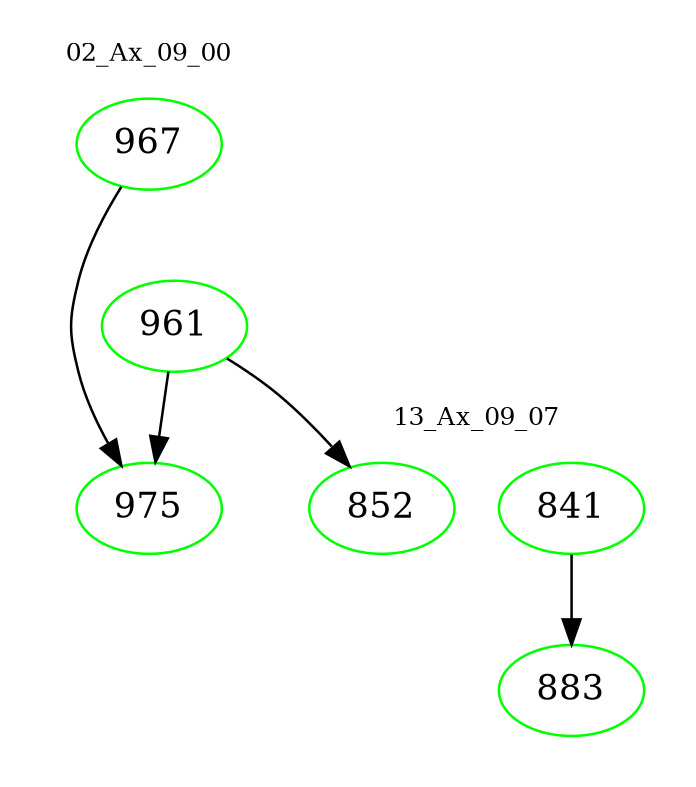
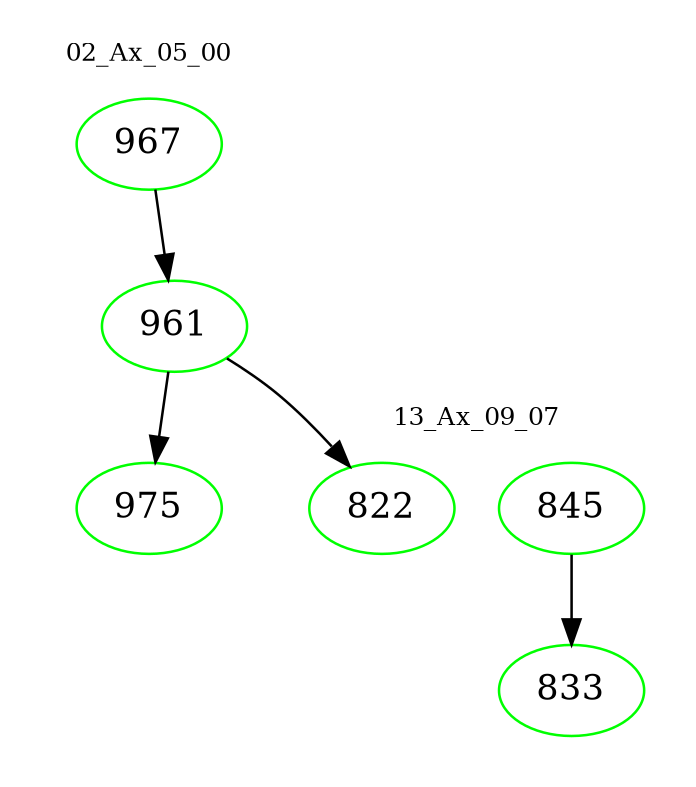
cluster "02_Ax_09_00": label "02_Ax_09_00" -> "02_Ax_05_00"
edge "967" -> "975": now "967" -> "961"
node "852": label "852" -> "822"
node "841": label "841" -> "845"
node "883": label "883" -> "833"
